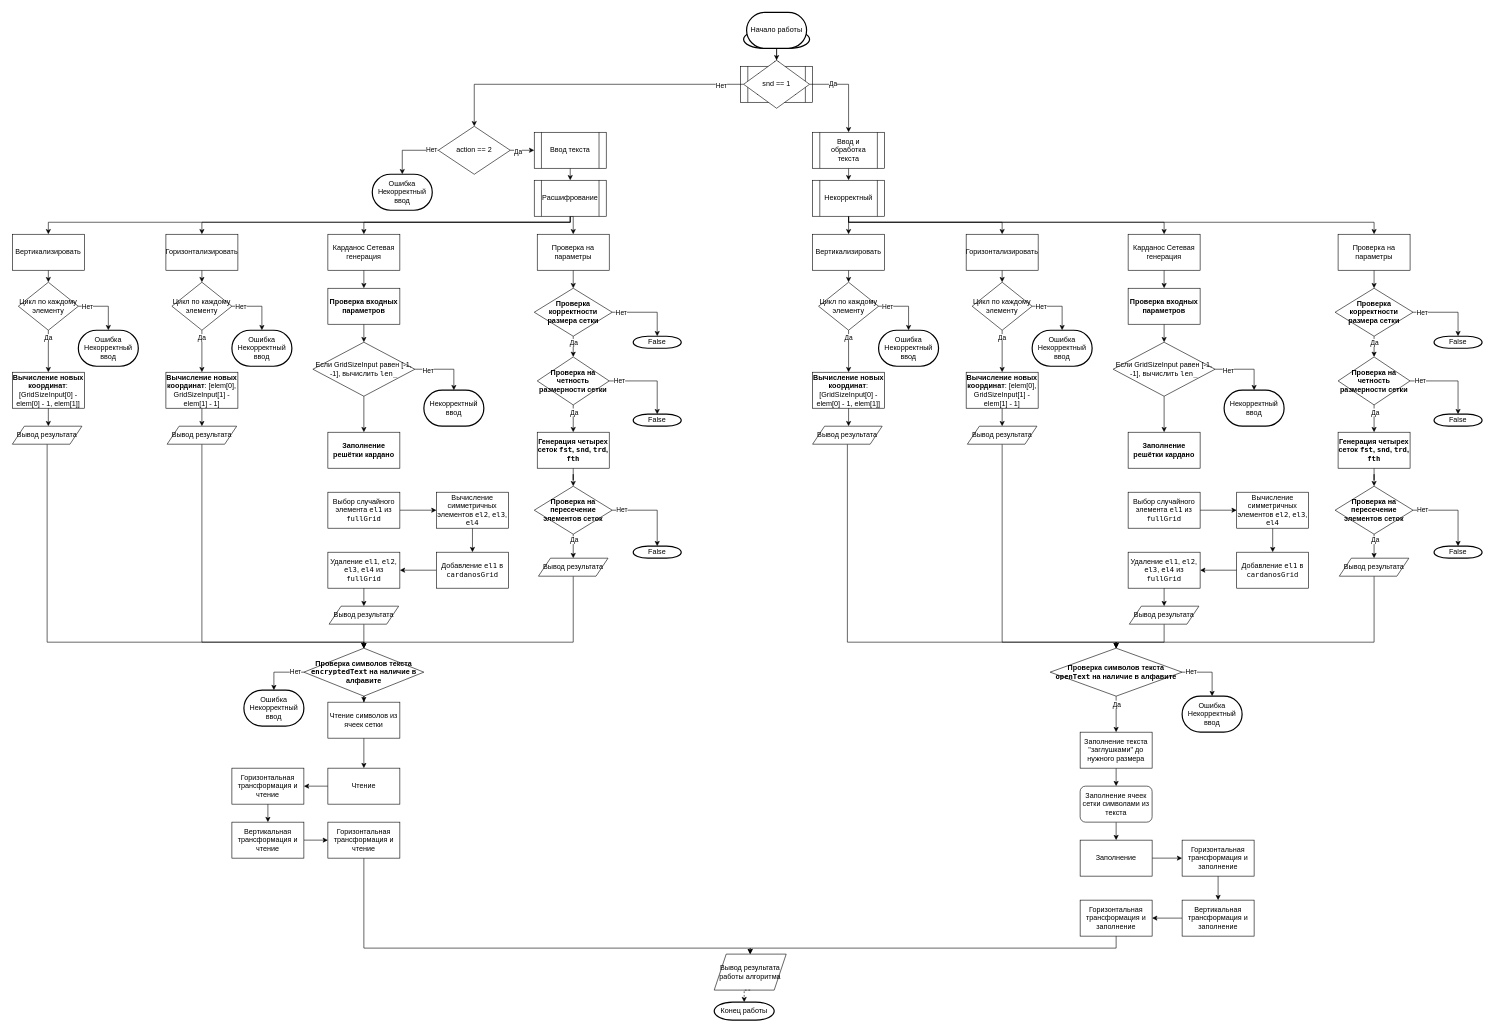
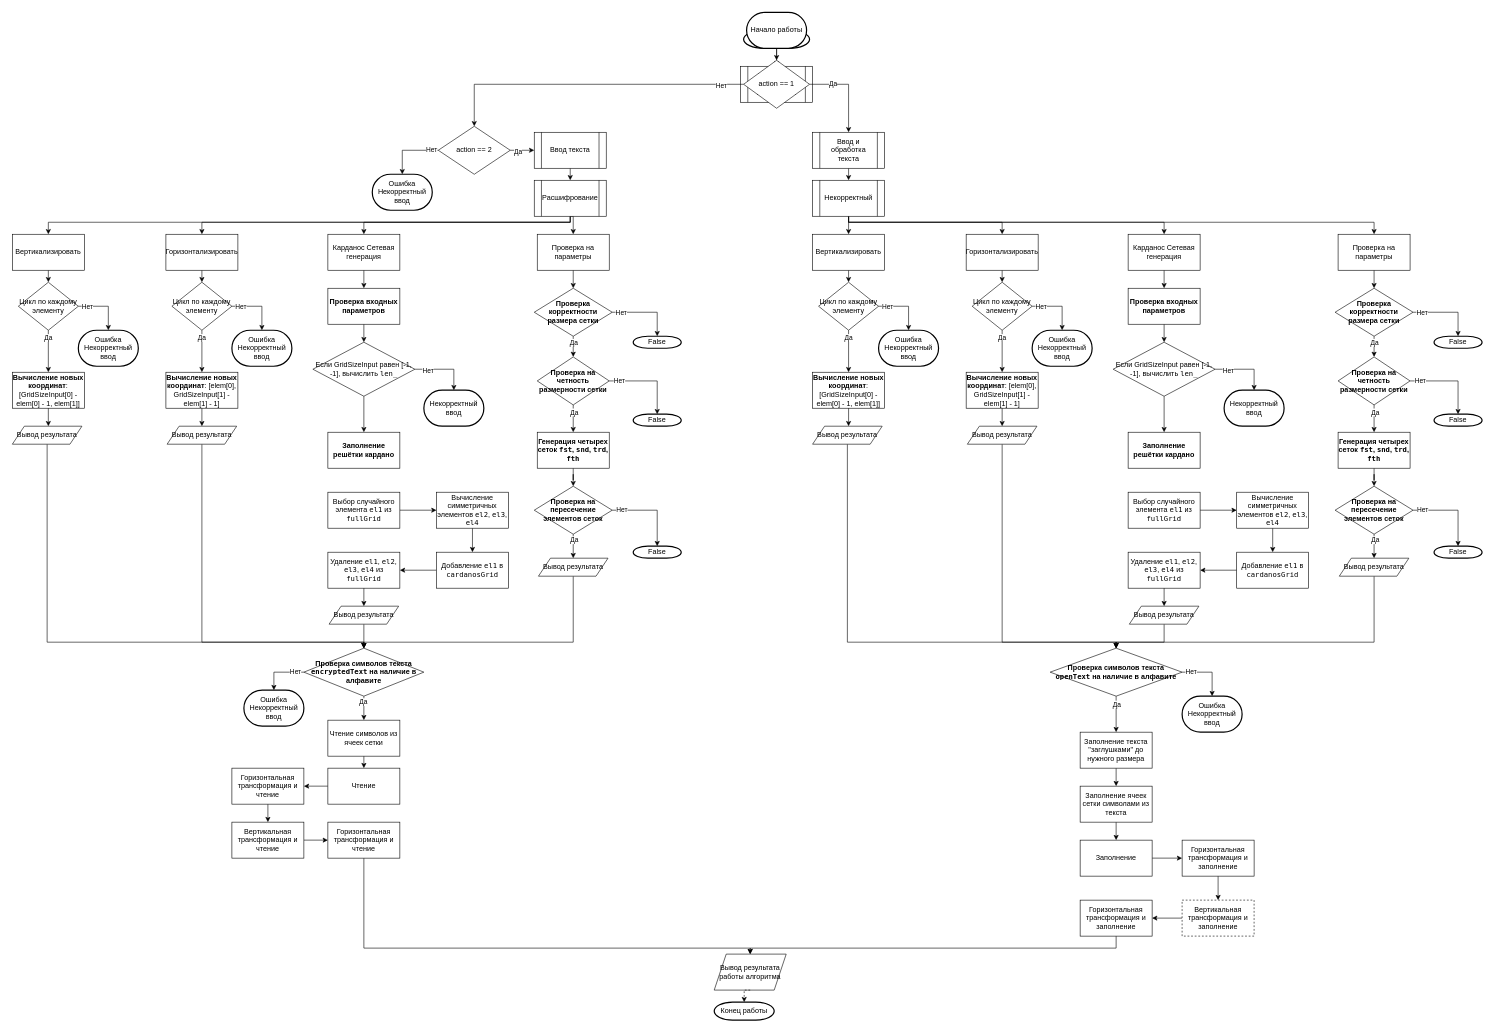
node "snd == 1": label "snd == 1" -> "action == 1"
node "Чтение символов из ячеек сетки": moved (364, 720) -> (364, 738)
node "Заполнение ячеек сетки символами из текста": shape rounded rectangle -> rectangle
node "Вертикальная трансформация и заполнение": style solid -> dashed
